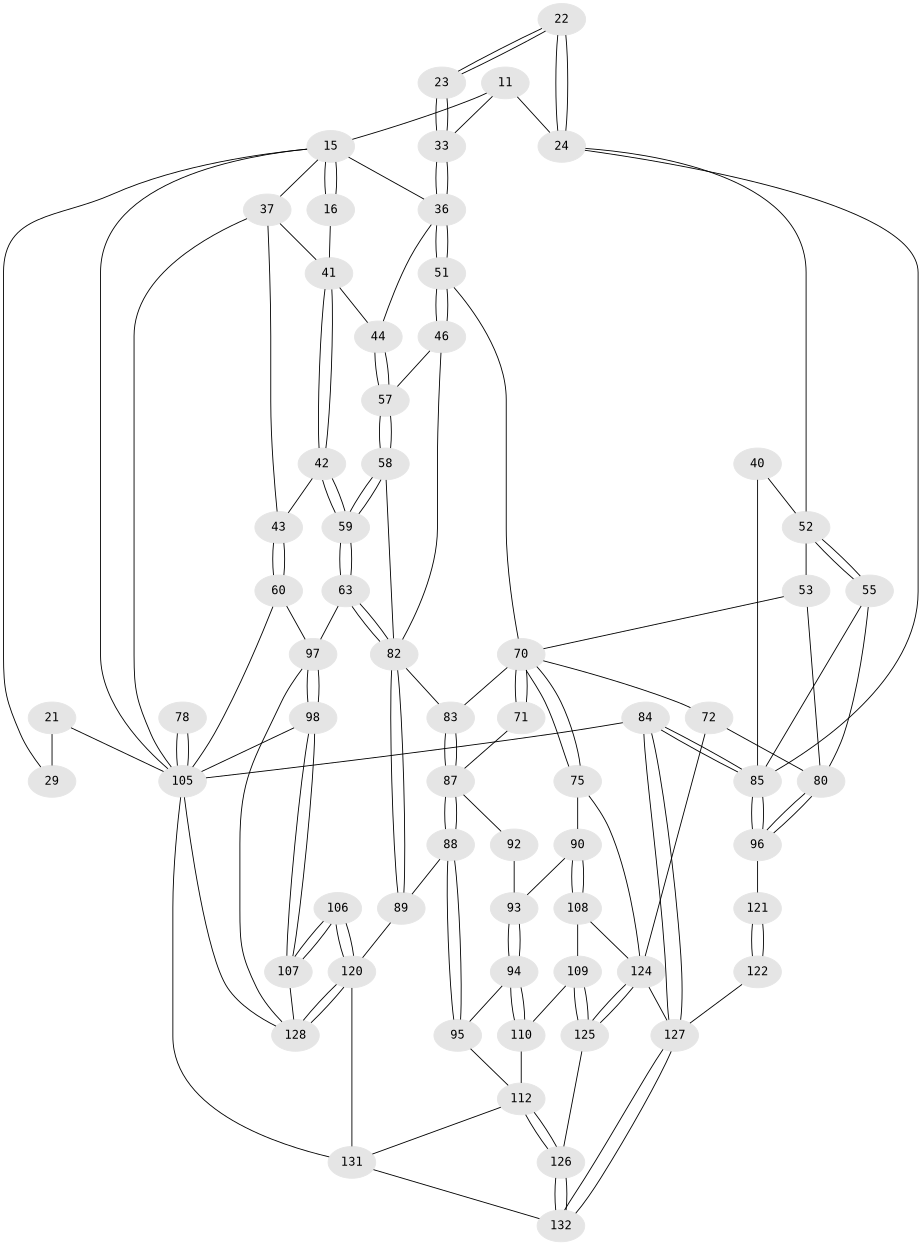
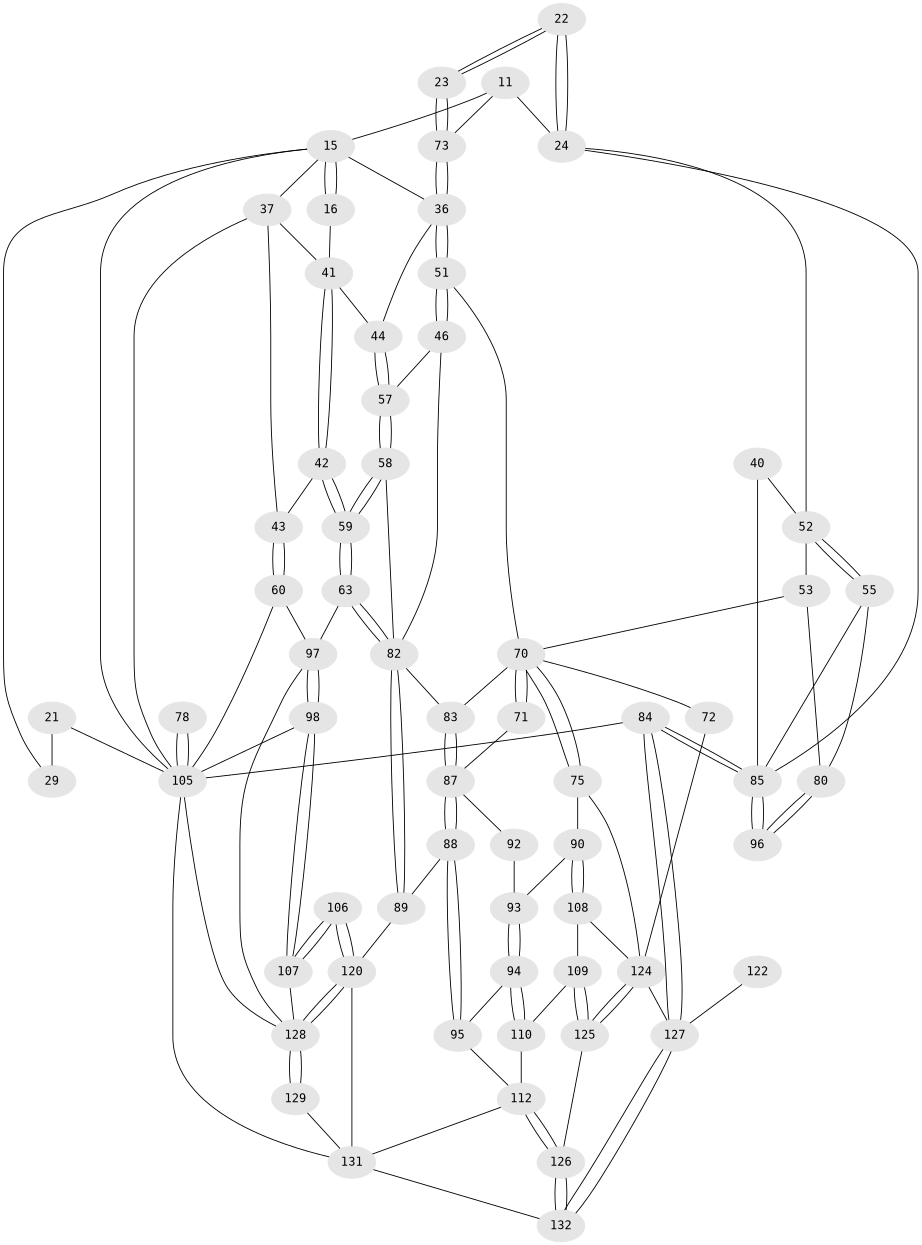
node "33": label "33" -> "73"
edge "72" -- "80": removed
node "121": removed
node "129": added
